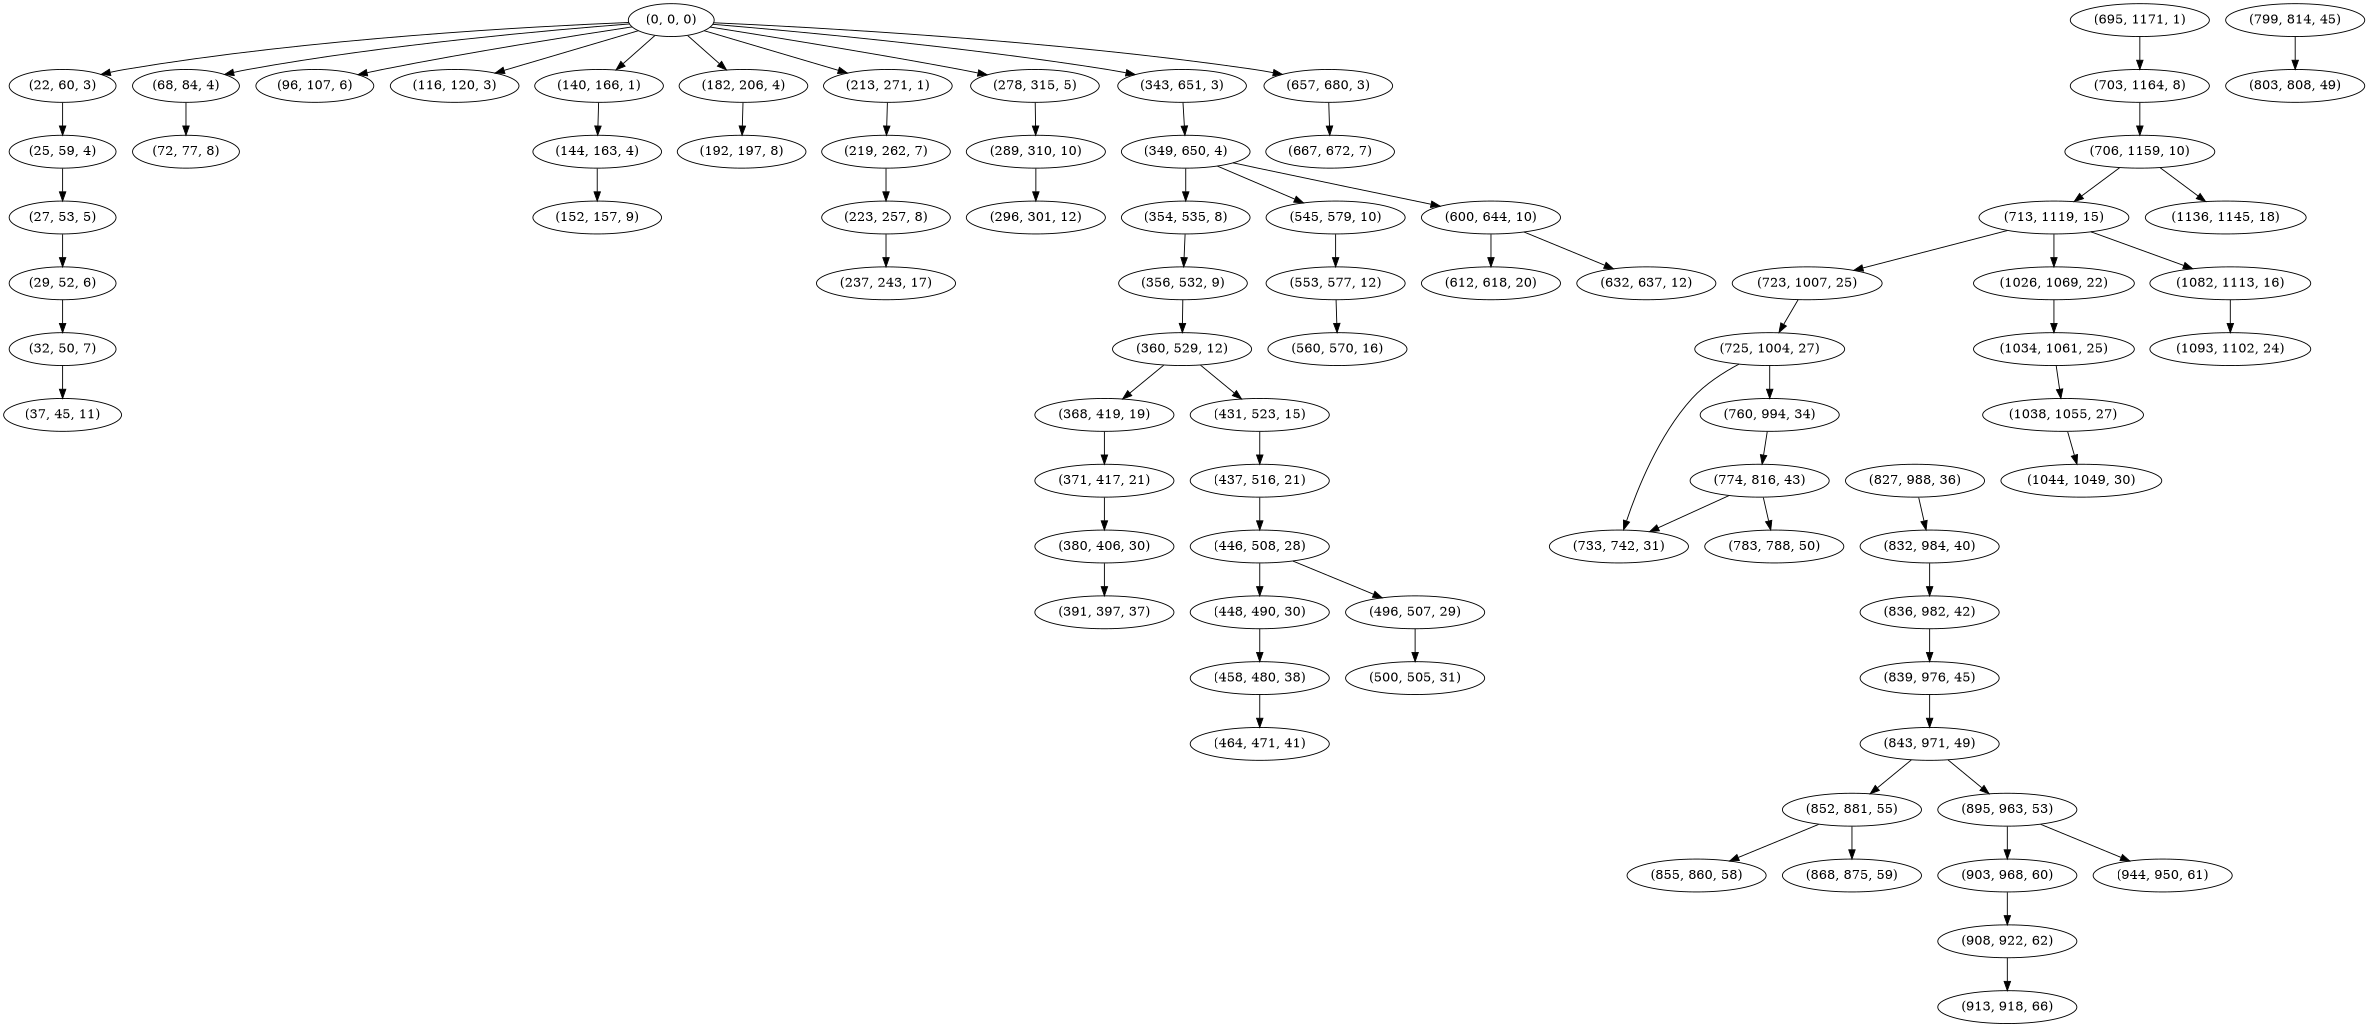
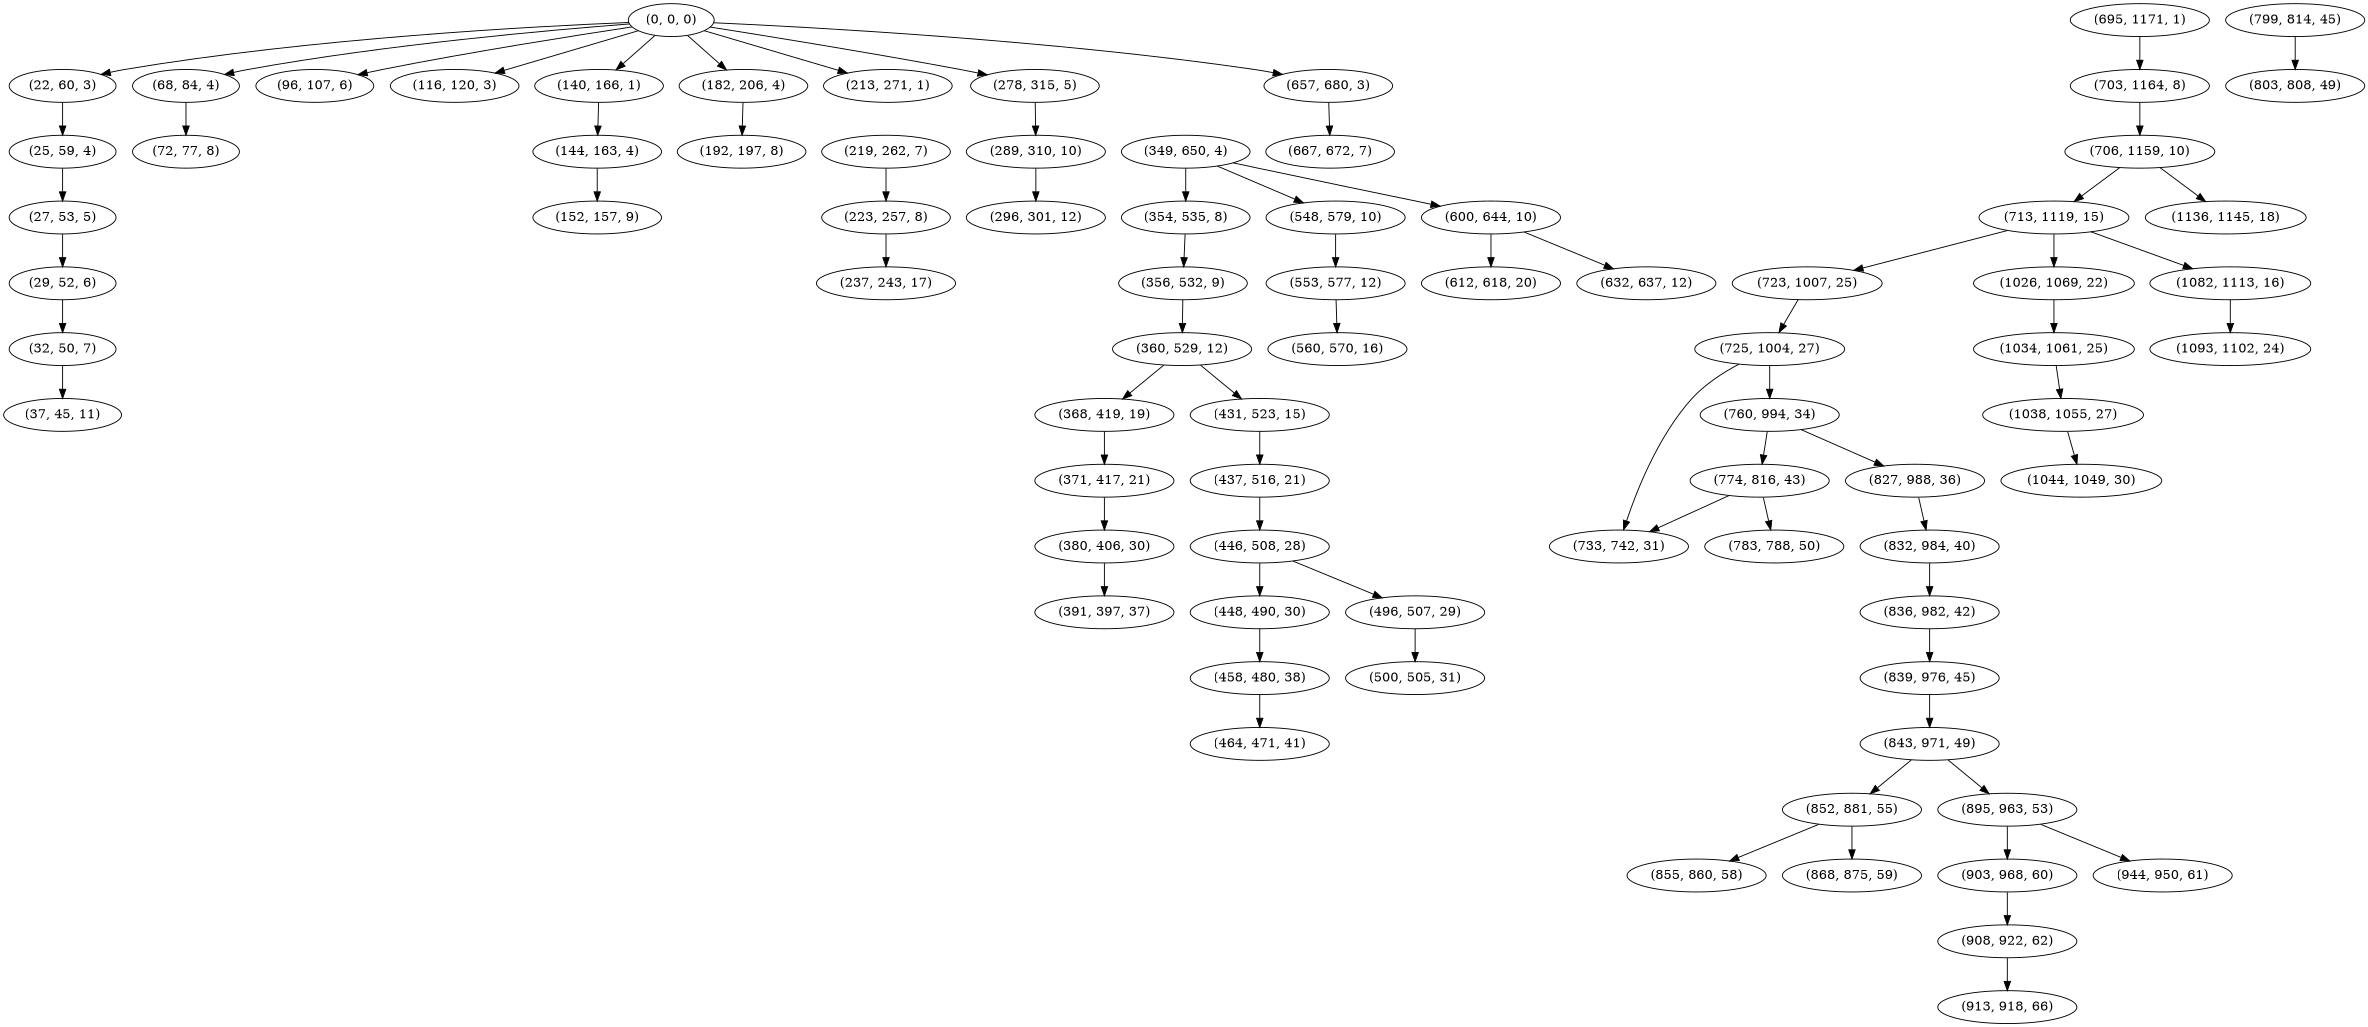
node "(343, 651, 3)": removed
edge "(213, 271, 1)" -> "(219, 262, 7)": removed
node "(545, 579, 10)": label "(545, 579, 10)" -> "(548, 579, 10)"
edge "(760, 994, 34)" -> "(827, 988, 36)": added
